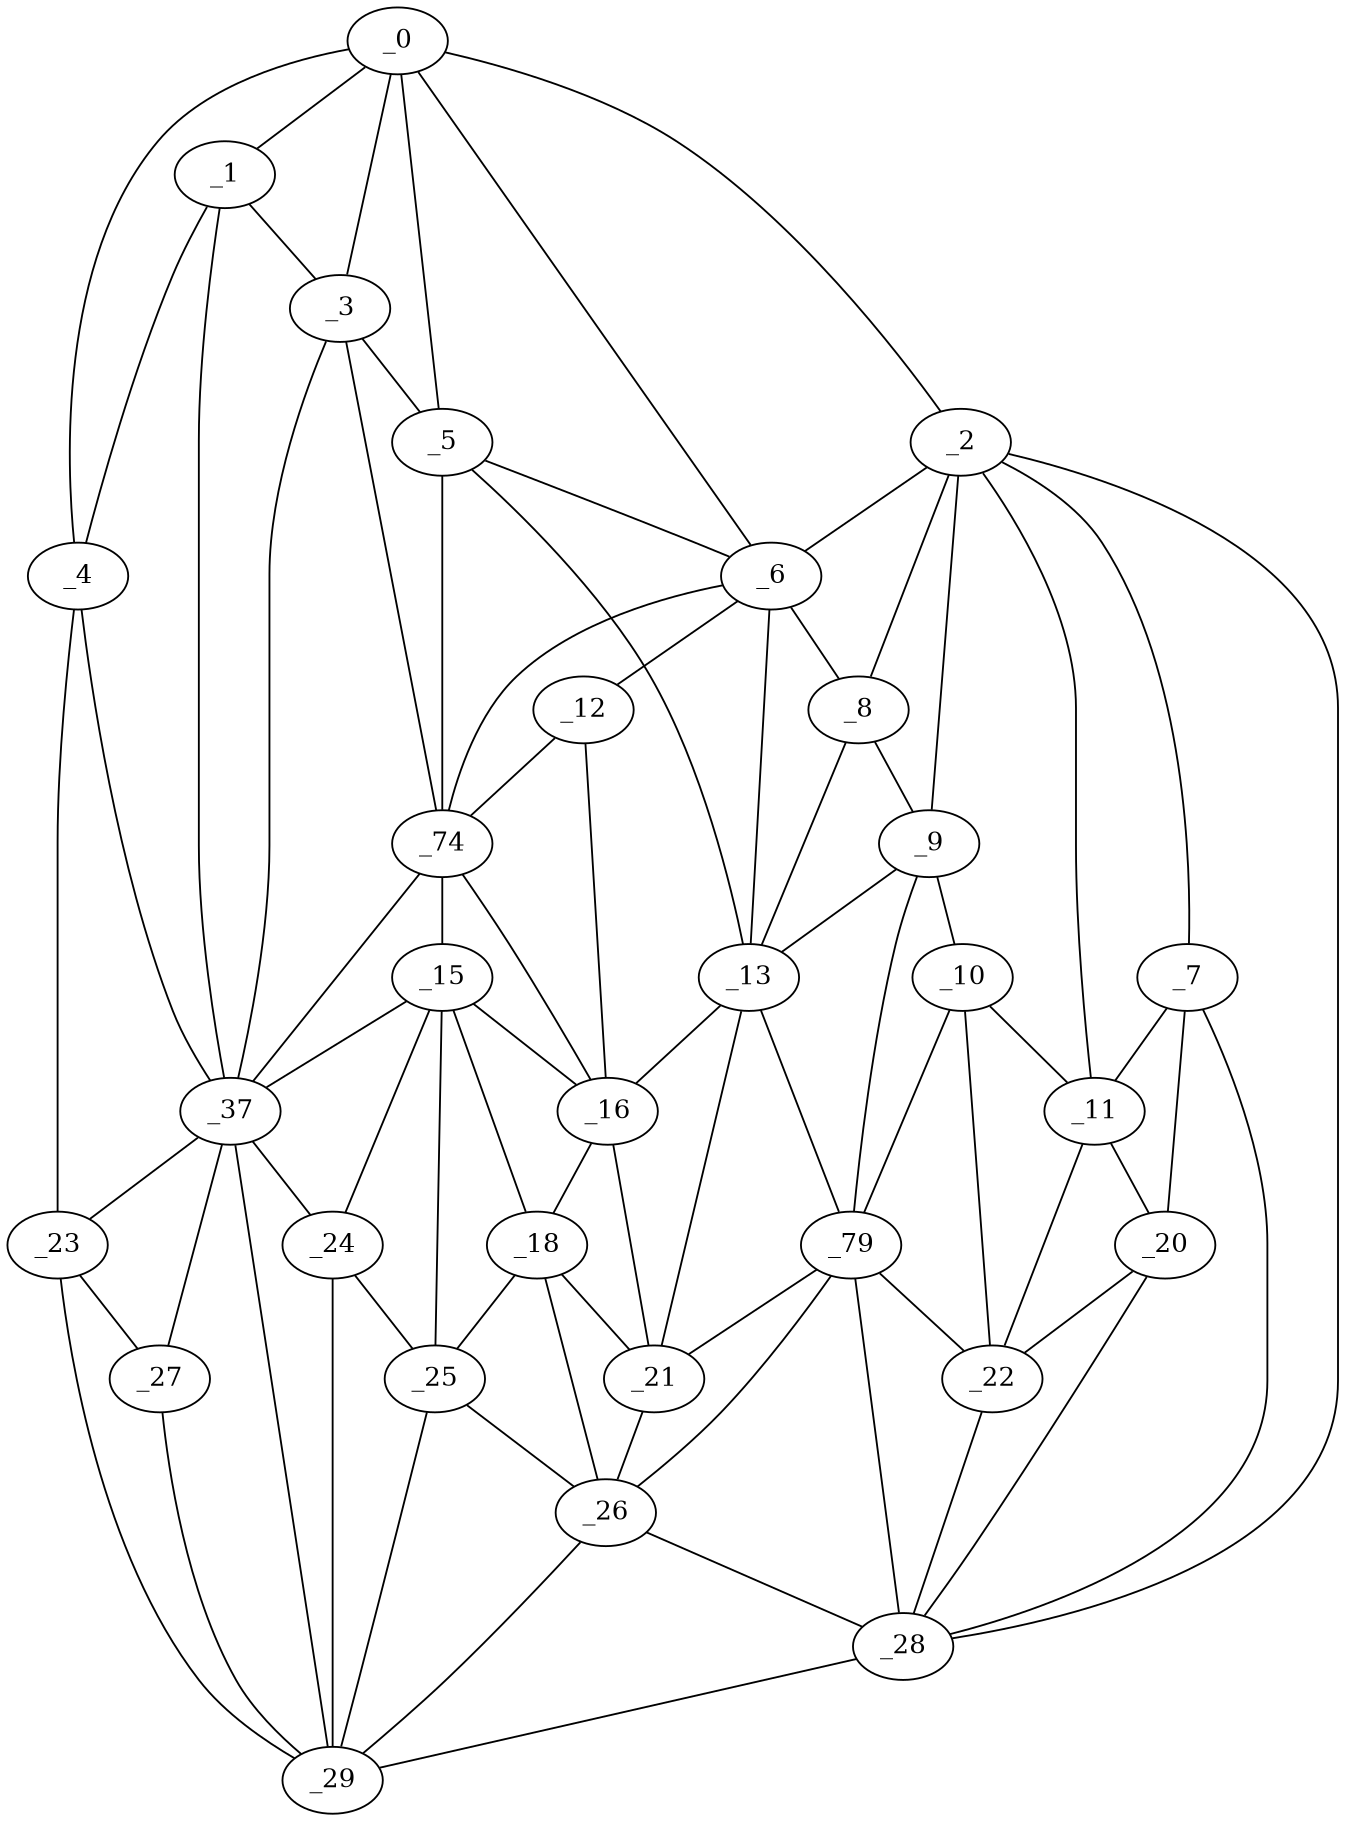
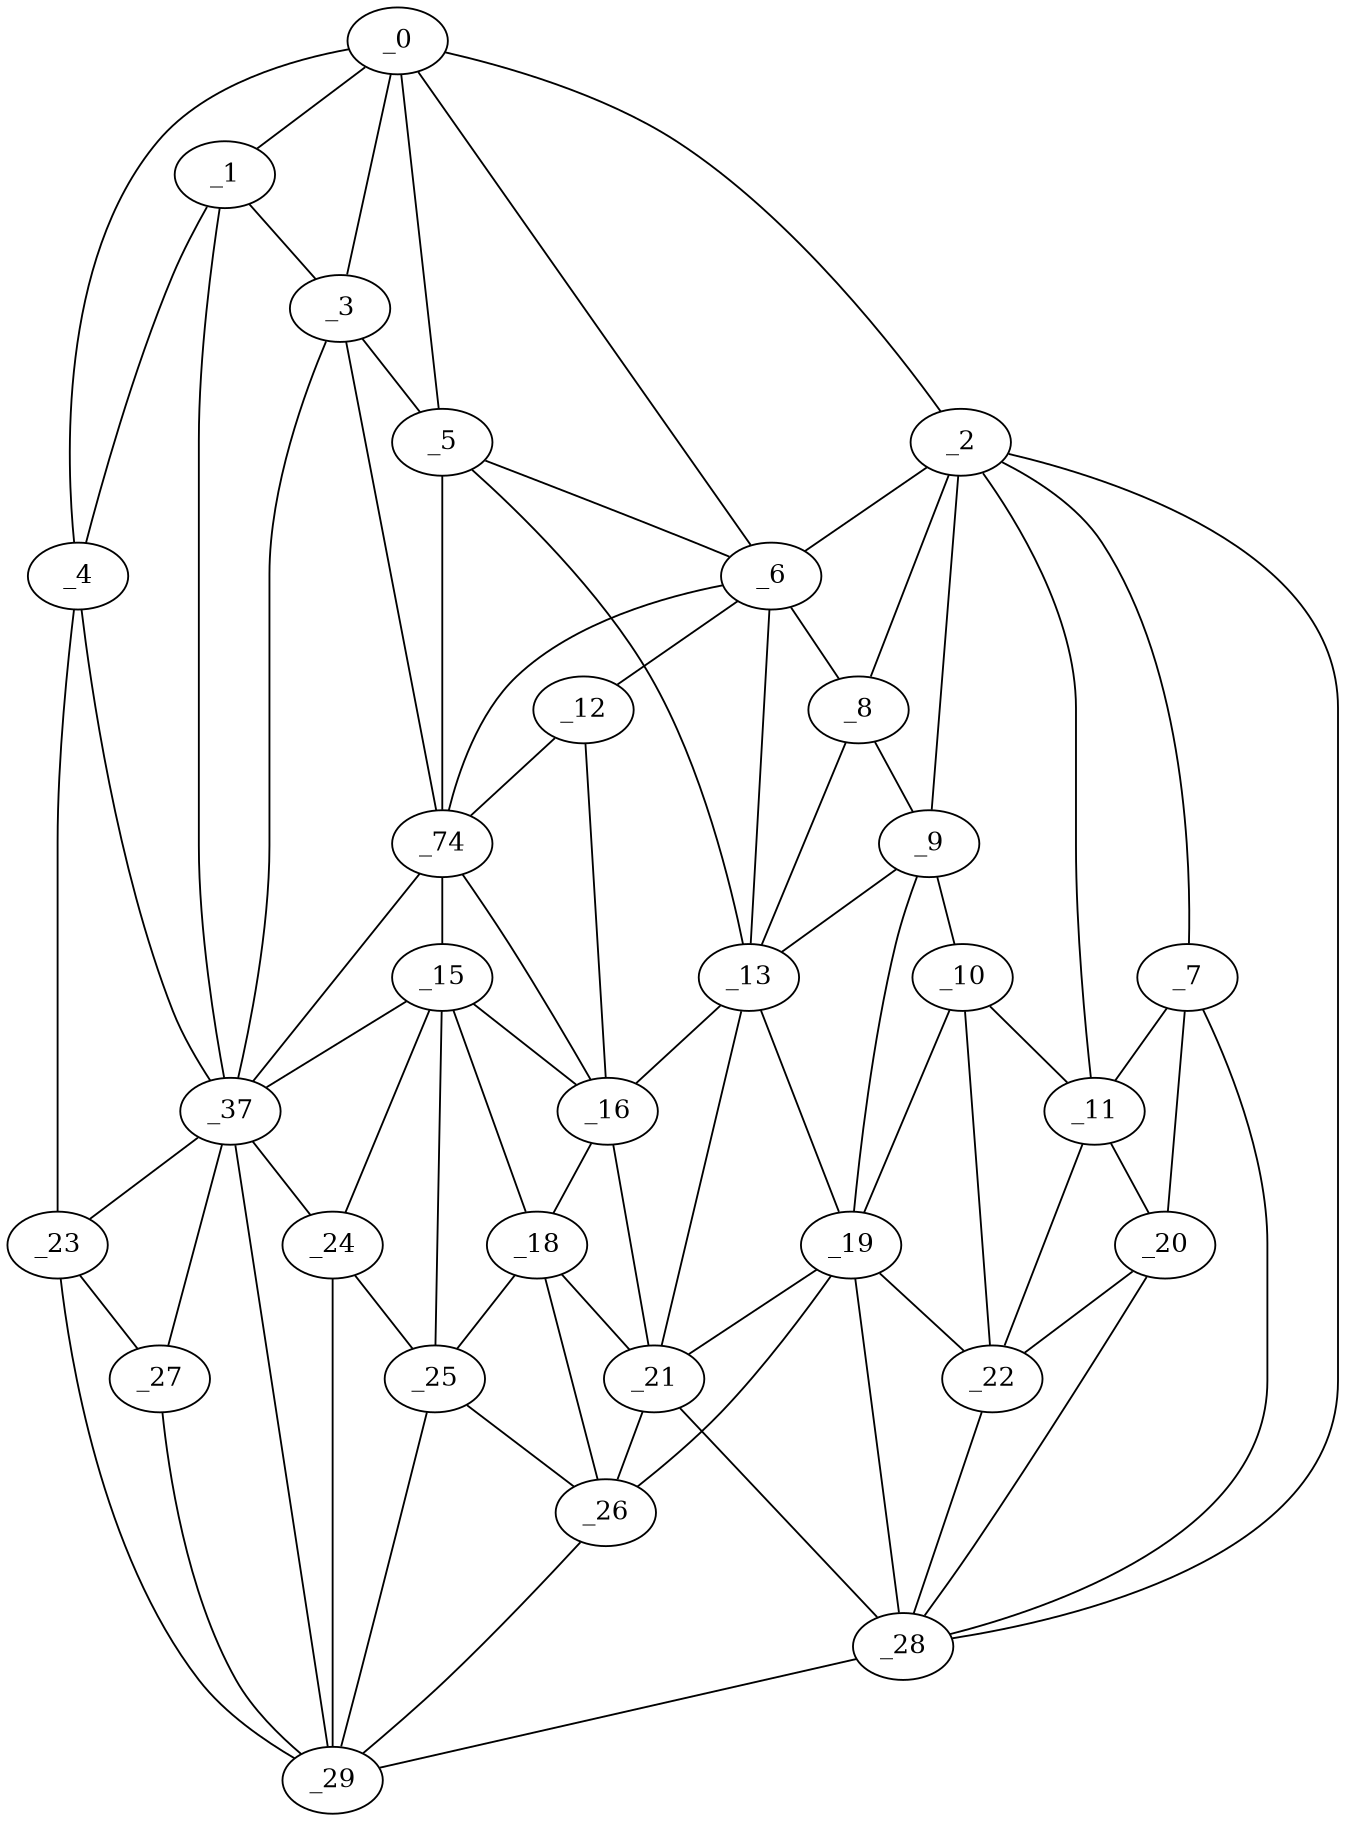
node "_79": label "_79" -> "_19"
edge "_26" -- "_28": now "_21" -- "_28"
